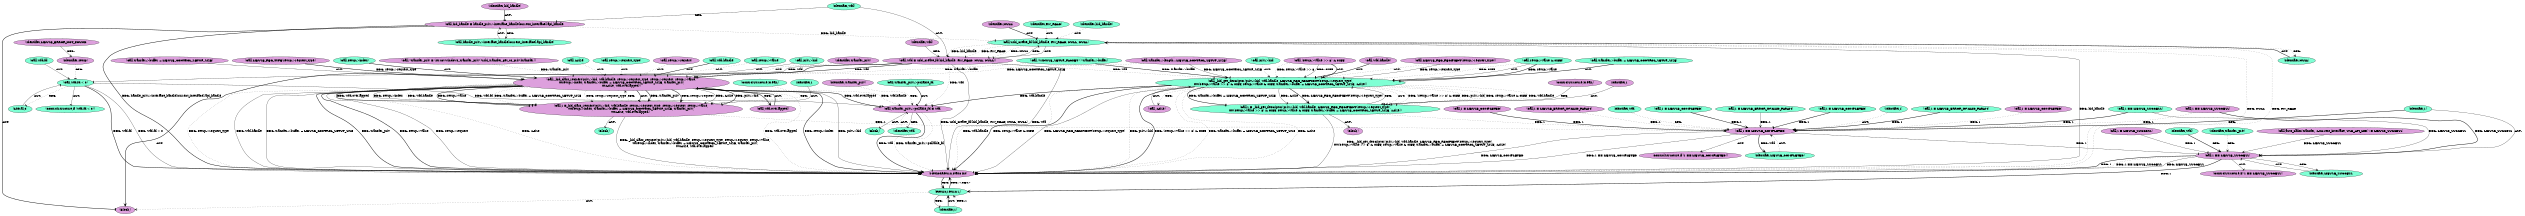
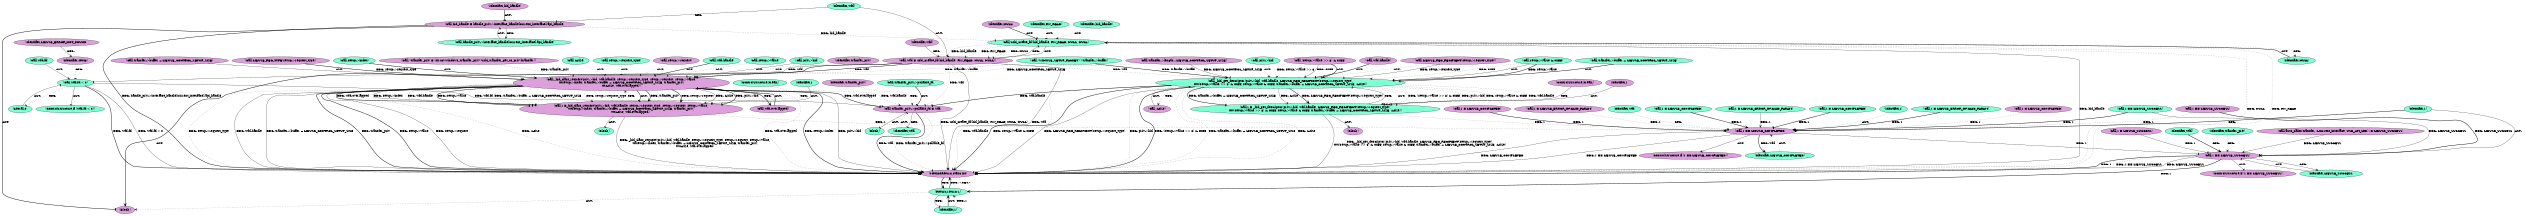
edge "(Call,wfd = usbi_create_fd(hid_handle, RW_READ, NULL, NULL))" -> "(Call,transfer_priv->pollable_fd = wfd)": arrowhead vee -> tee
